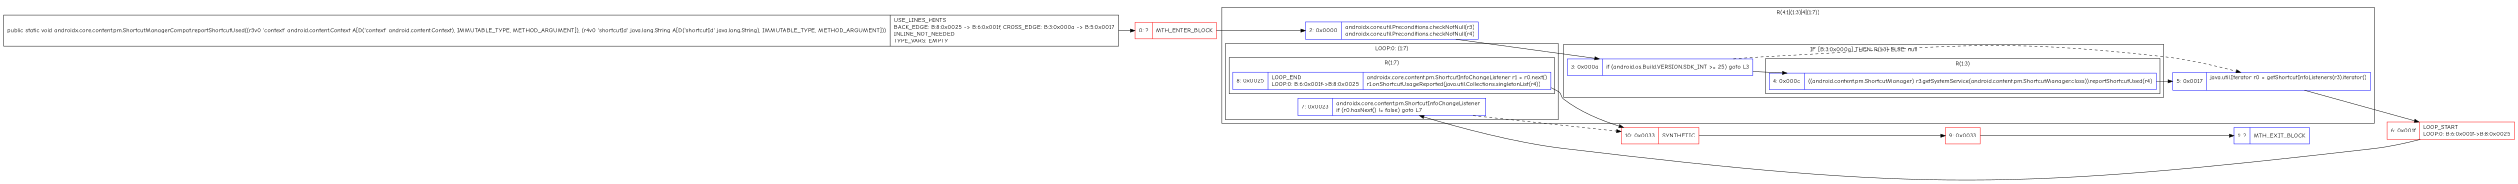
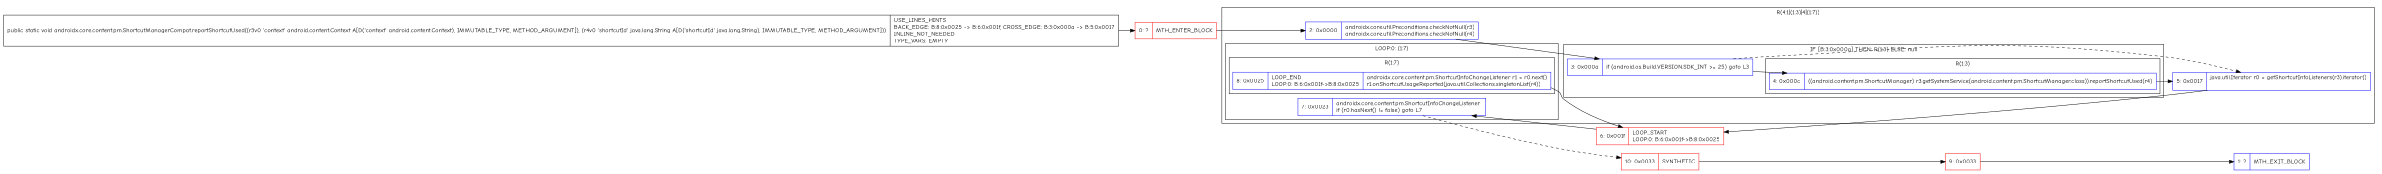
edge "8: 0x0025" -> "10: 0x0033": now "8: 0x0025" -> "6: 0x001f"
